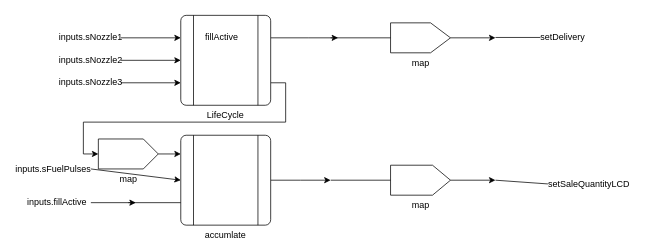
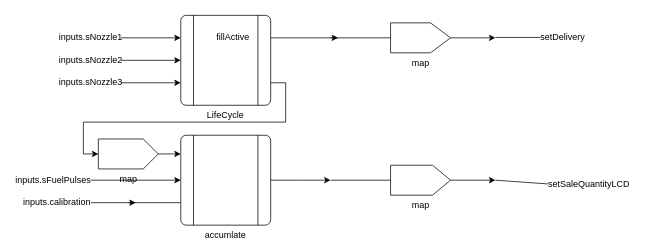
node "fillActive": moved (222, 38) -> (233, 38)
node "inputs.sFuelPulses": moved (53, 169) -> (53, 180)
node "inputs.fillActive": label "inputs.fillActive" -> "inputs.calibration"
